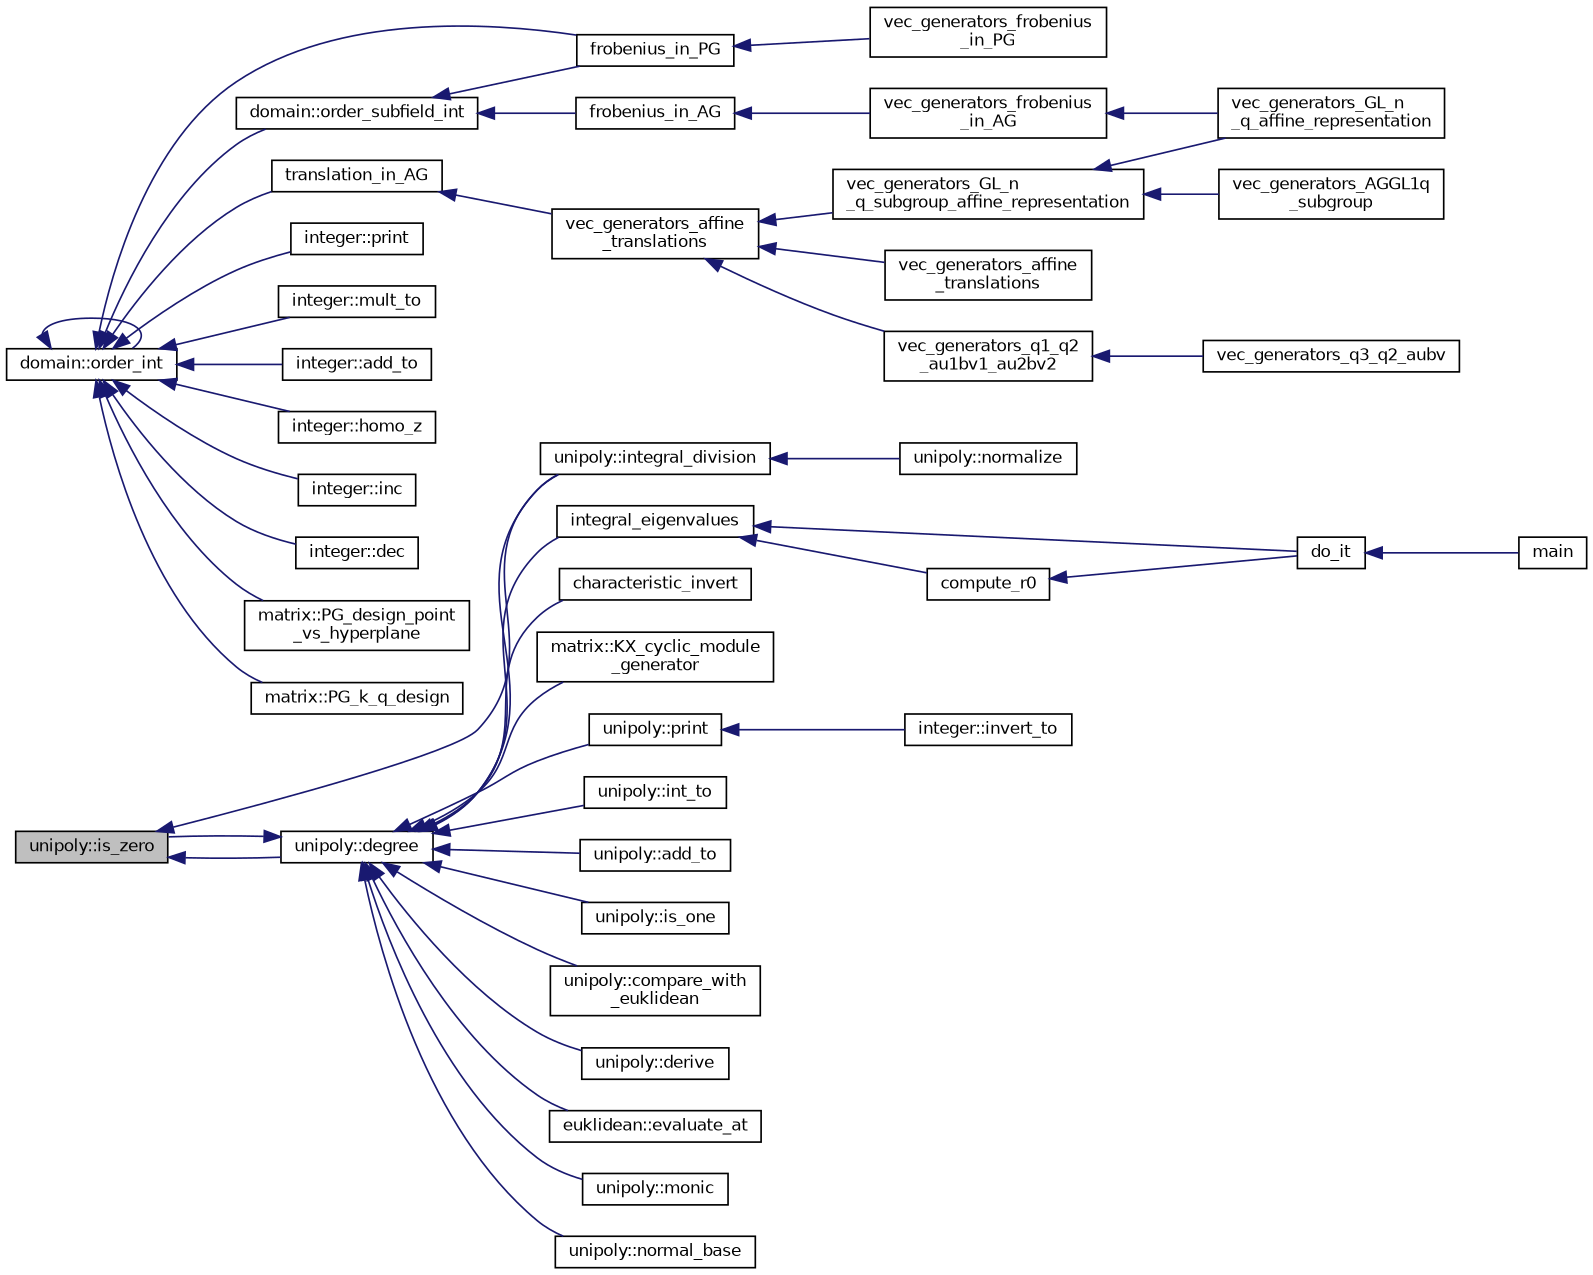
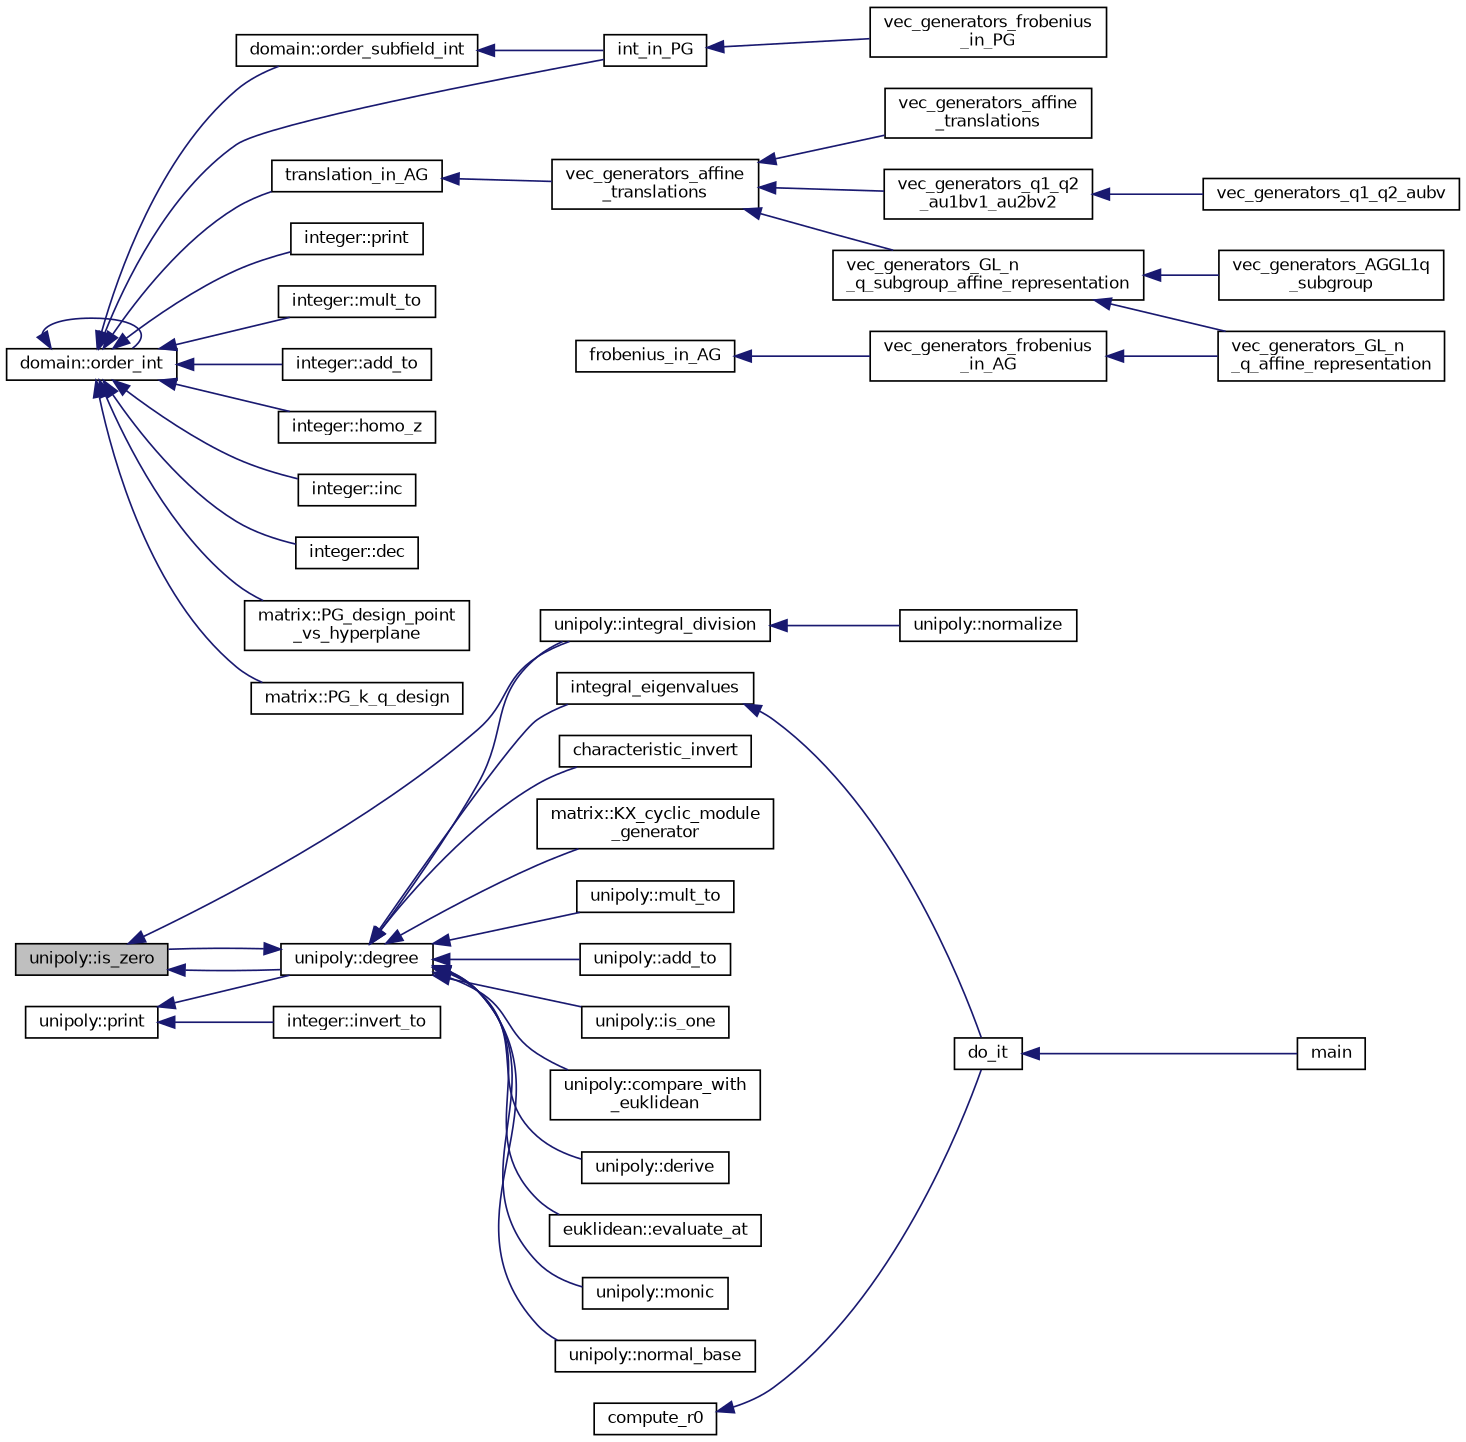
node "frobenius_in_PG": label "frobenius_in_PG" -> "int_in_PG"
edge "frobenius_in_AG" -> "domain::order_subfield_int": removed
node "vec_generators_q3_q2_aubv": label "vec_generators_q3_q2_aubv" -> "vec_generators_q1_q2_aubv"
edge "compute_r0" -> "integral_eigenvalues": removed
edge "unipoly::print" -> "unipoly::degree": reversed
node "unipoly::int_to": label "unipoly::int_to" -> "unipoly::mult_to"
